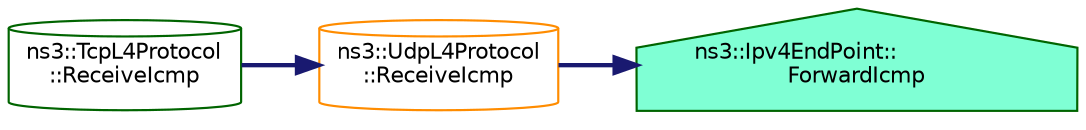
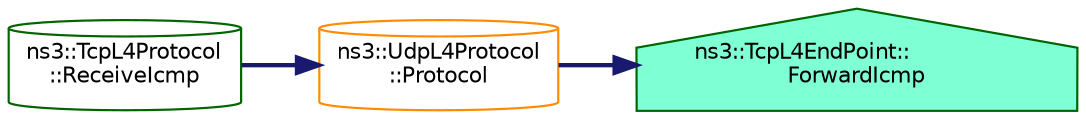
node "ns3::UdpL4Protocol ::ReceiveIcmp": label "ns3::UdpL4Protocol ::ReceiveIcmp" -> "ns3::UdpL4Protocol ::Protocol"
node "ns3::Ipv4EndPoint:: ForwardIcmp": label "ns3::Ipv4EndPoint:: ForwardIcmp" -> "ns3::TcpL4EndPoint:: ForwardIcmp"
